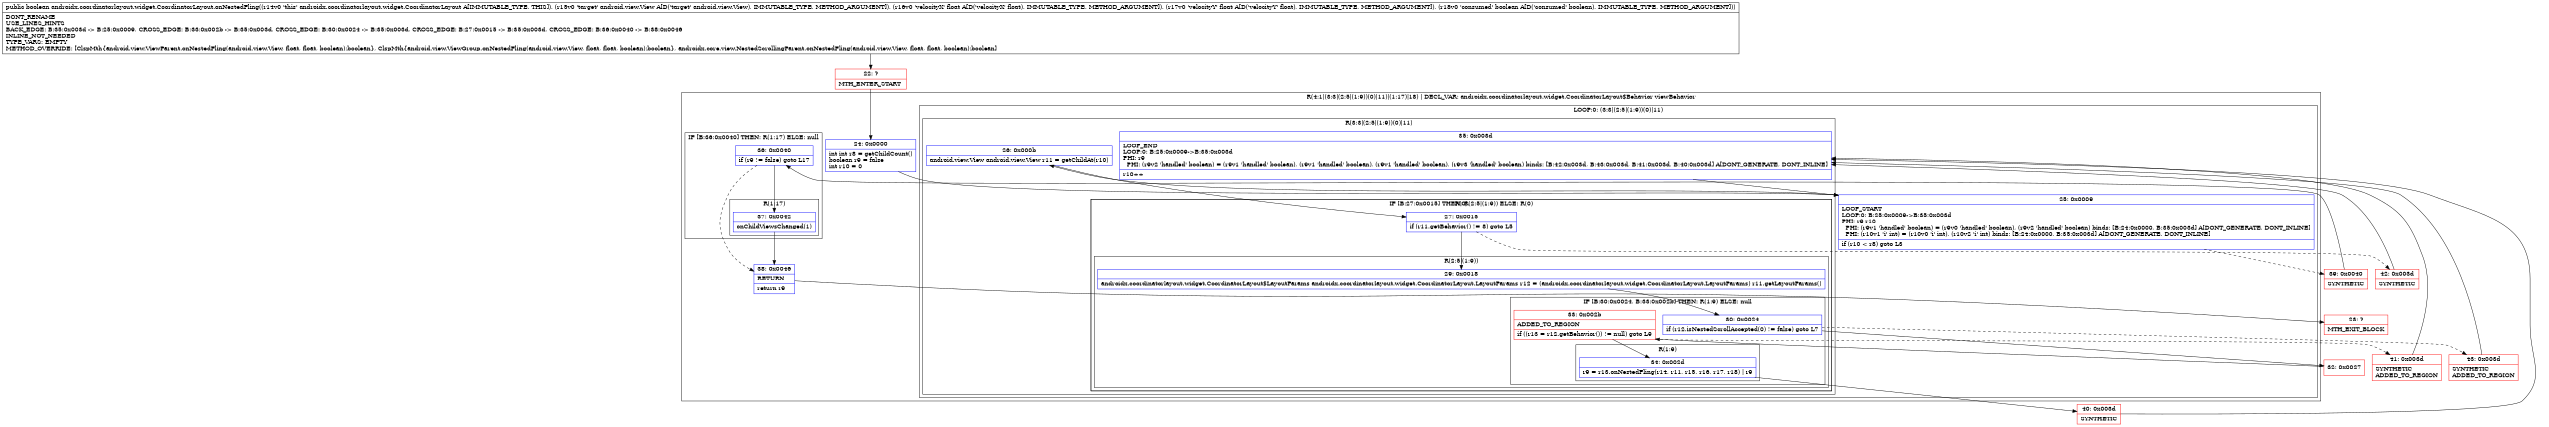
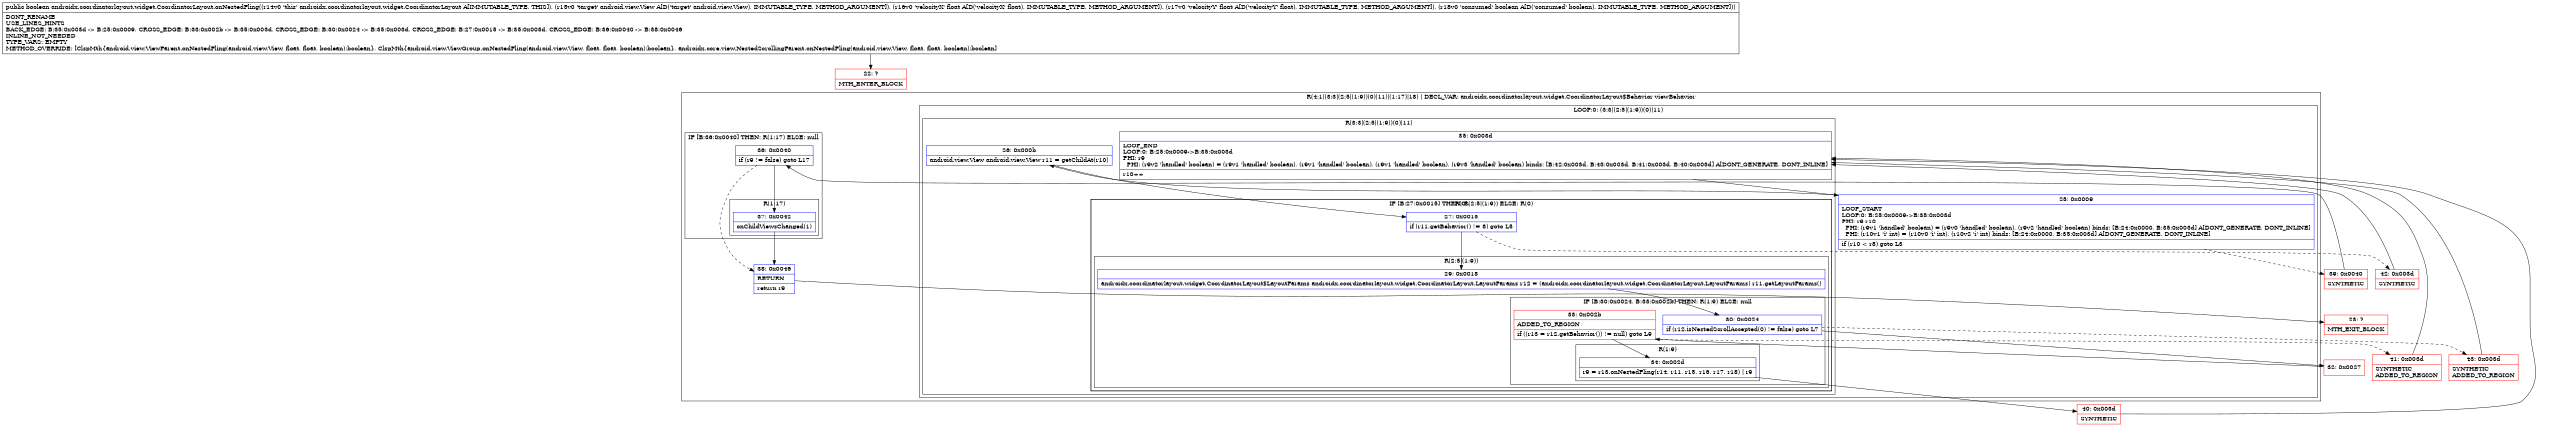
node "22: ?": text "MTH_ENTER_START" -> "MTH_ENTER_BLOCK"
node "24: 0x0000": removed
